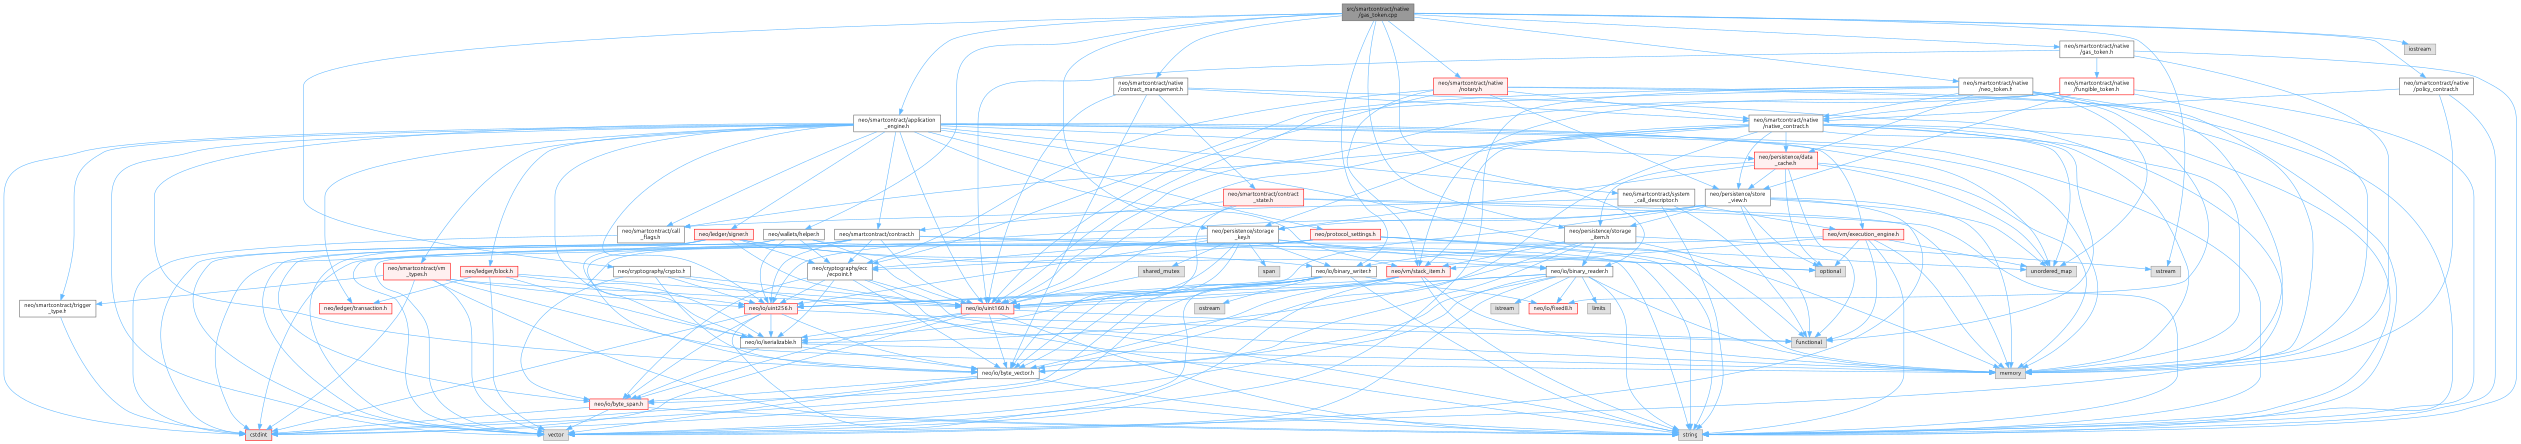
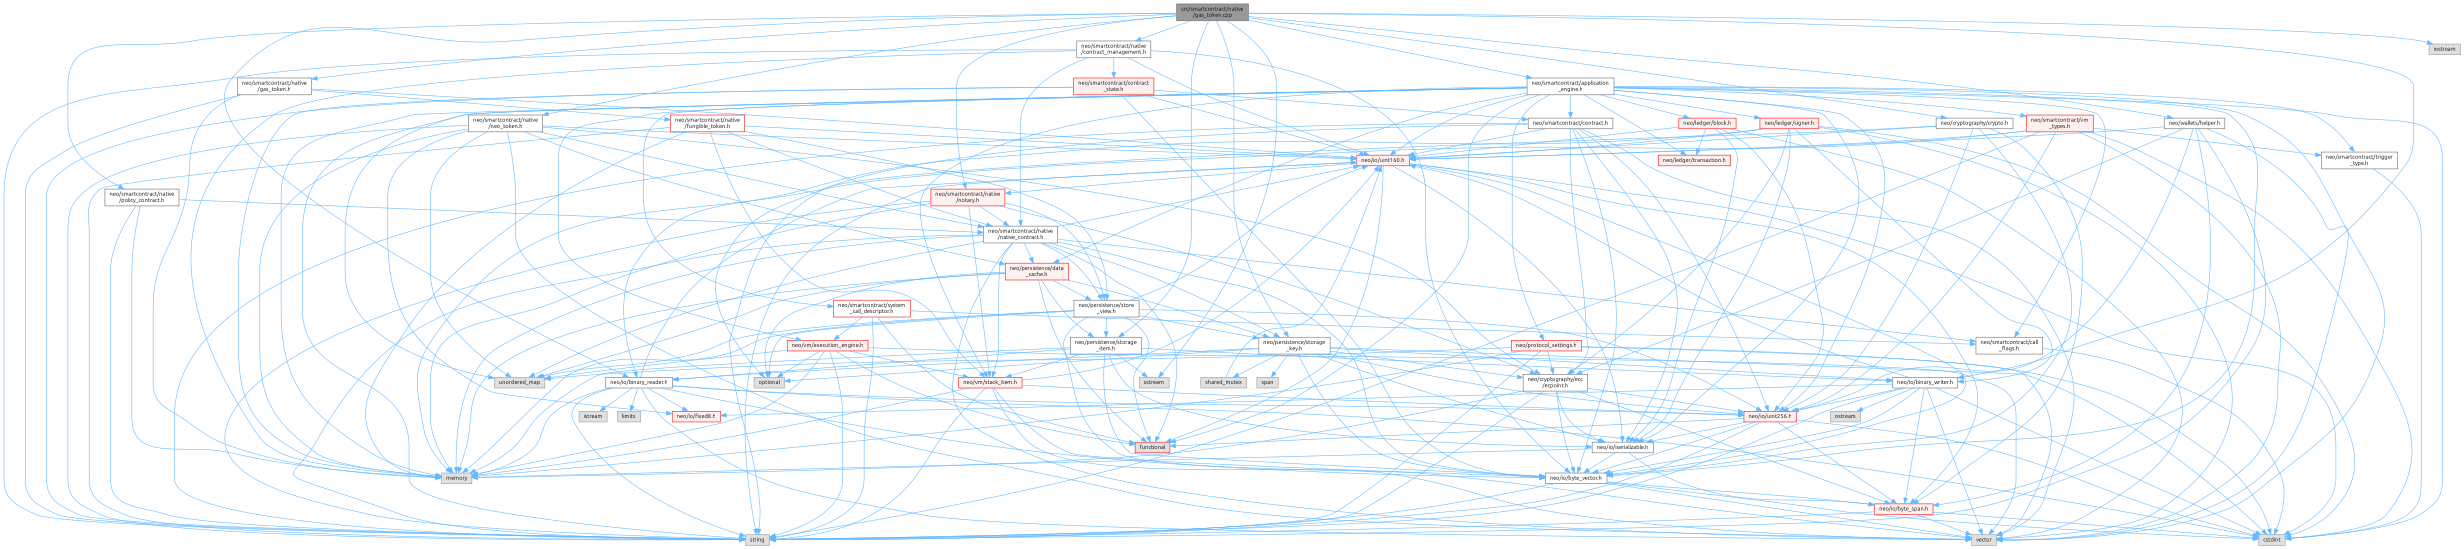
edge "neo/smartcontract/native /contract_management.h" -> "string": added
edge "neo/smartcontract/native /notary.h" -> "neo/io/uint160.h": reversed
node "neo/smartcontract/system _call_descriptor.h": color grey40 -> red
node "functional": color grey60 -> red
node "cstdint": color red -> grey60
